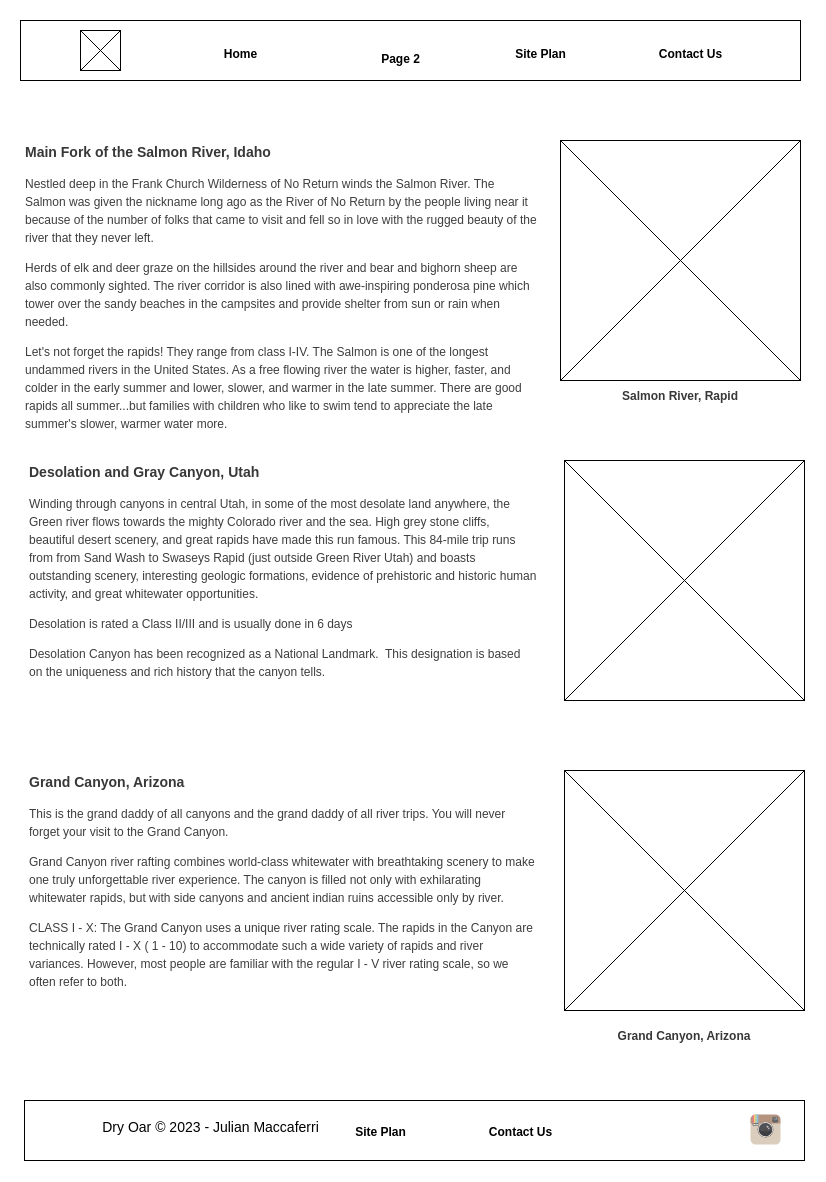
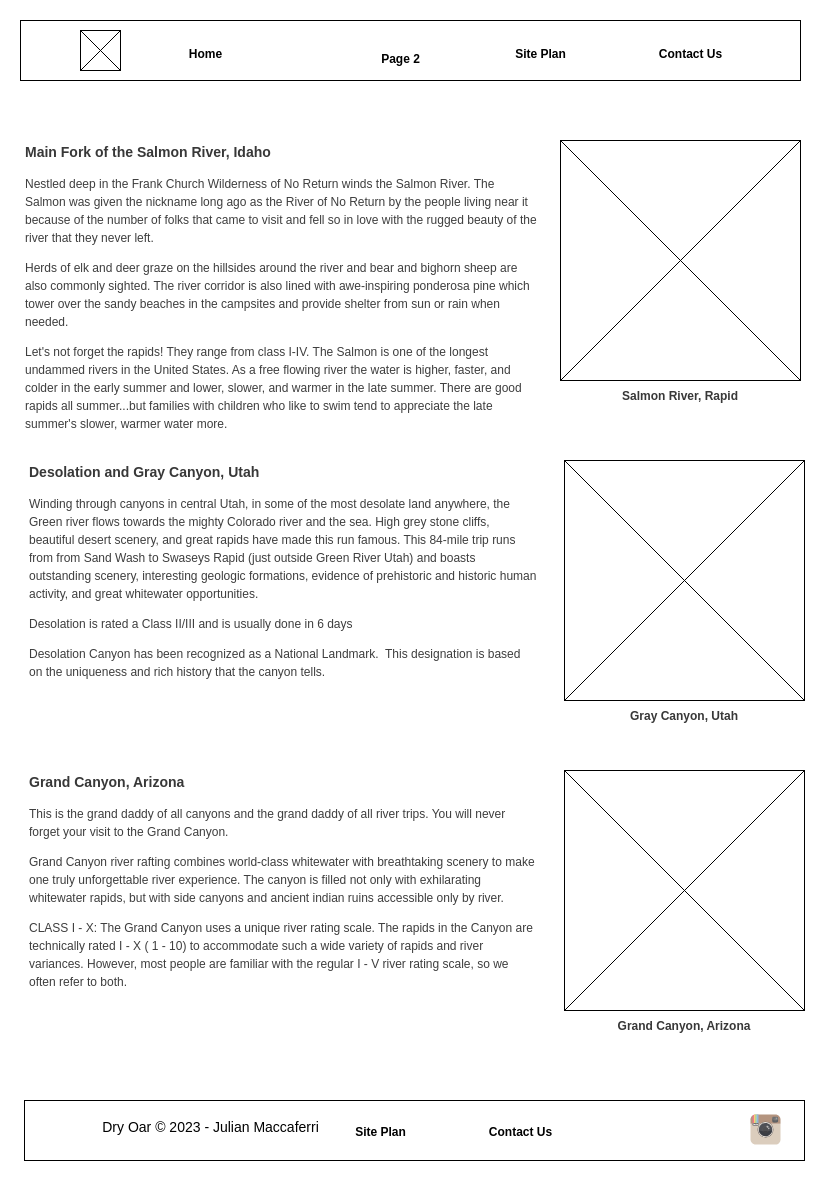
node "Home": moved (241, 51) -> (206, 51)
node "Gray Canyon, Utah": added
node "Grand Canyon, Arizona": moved (685, 1036) -> (685, 1026)
